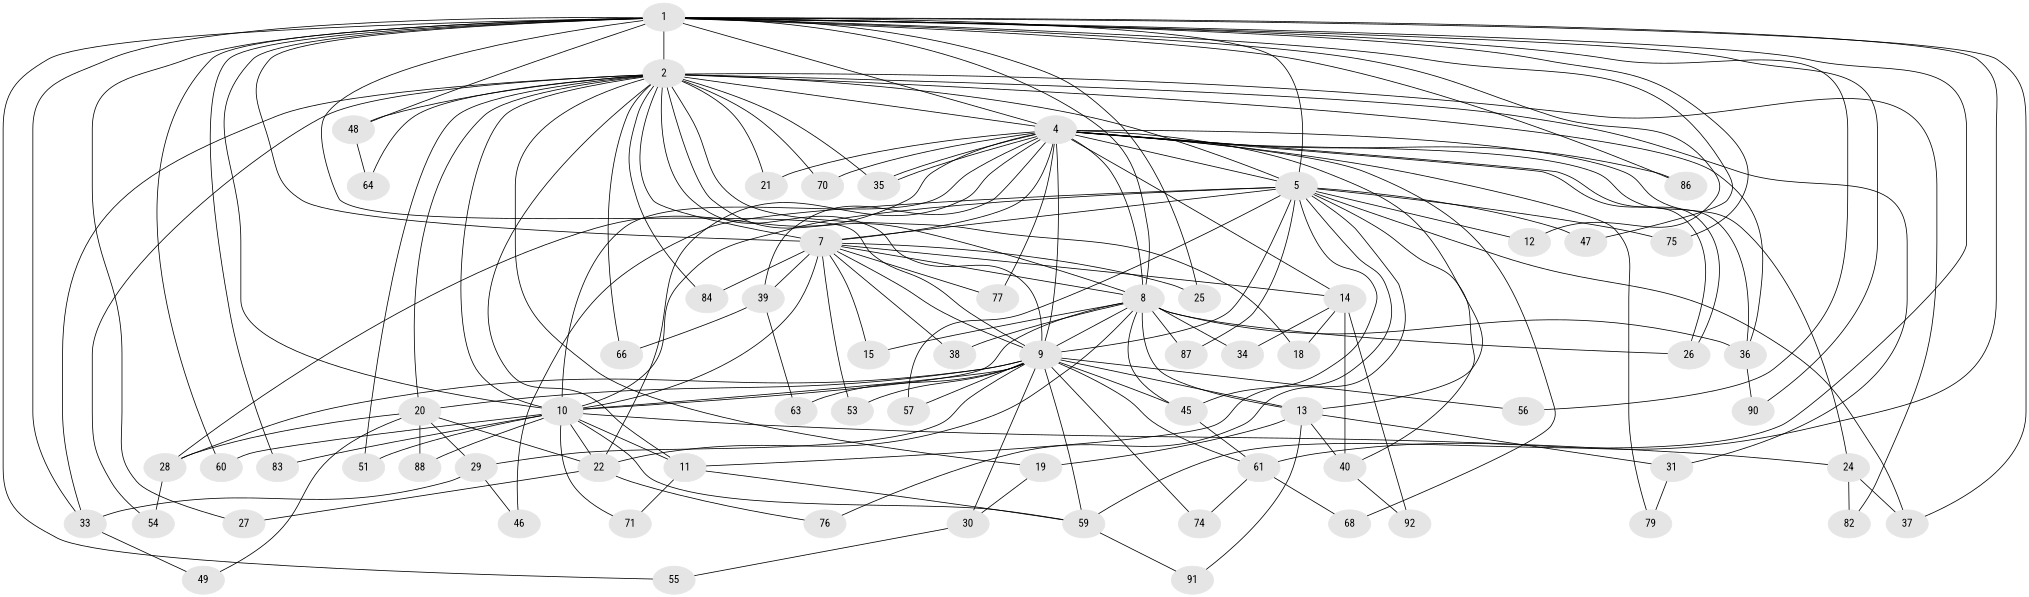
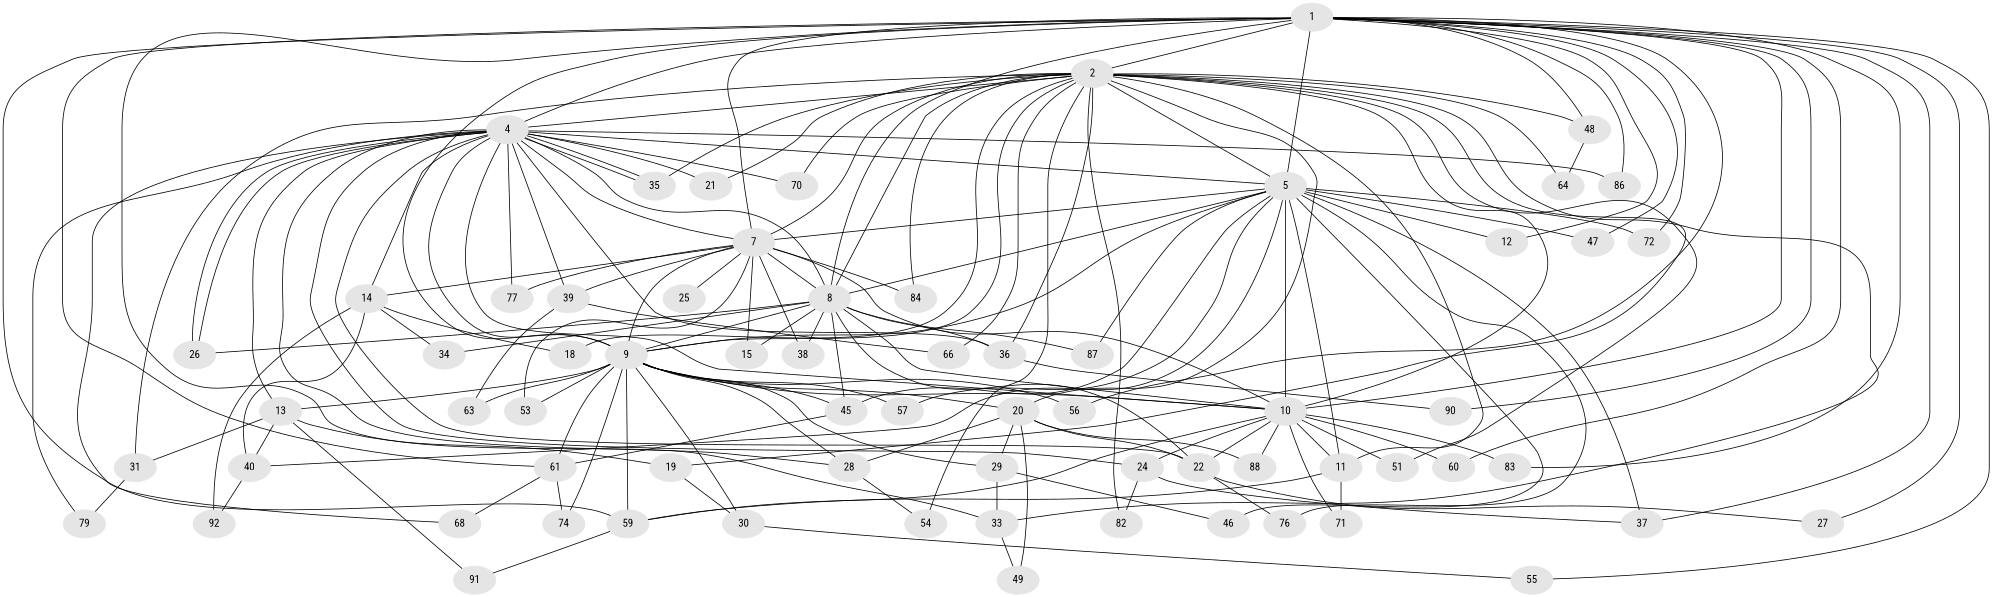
edge "1" -- "25": removed
node "75": label "75" -> "72"
edge "8" -- "13": now "8" -- "5"
